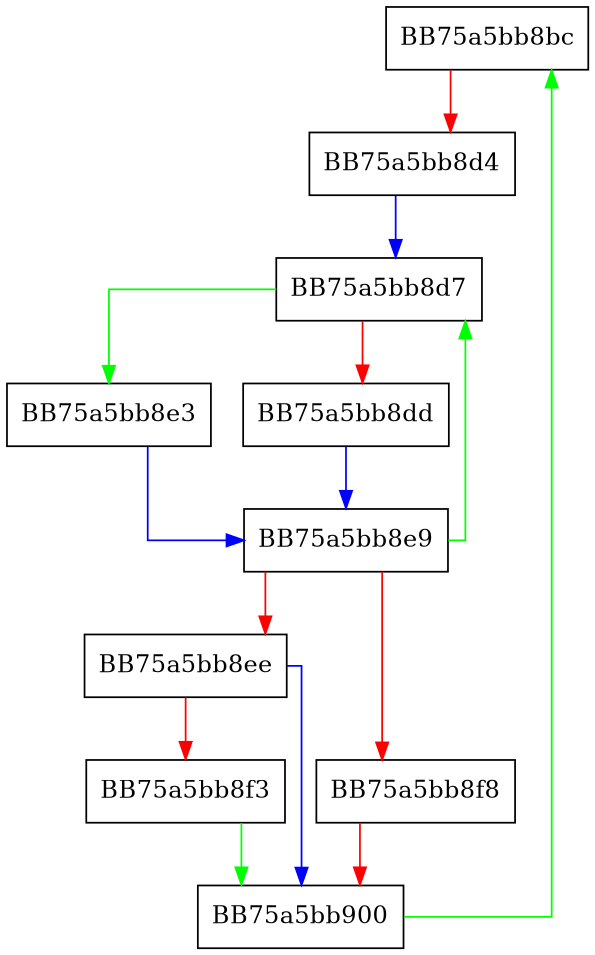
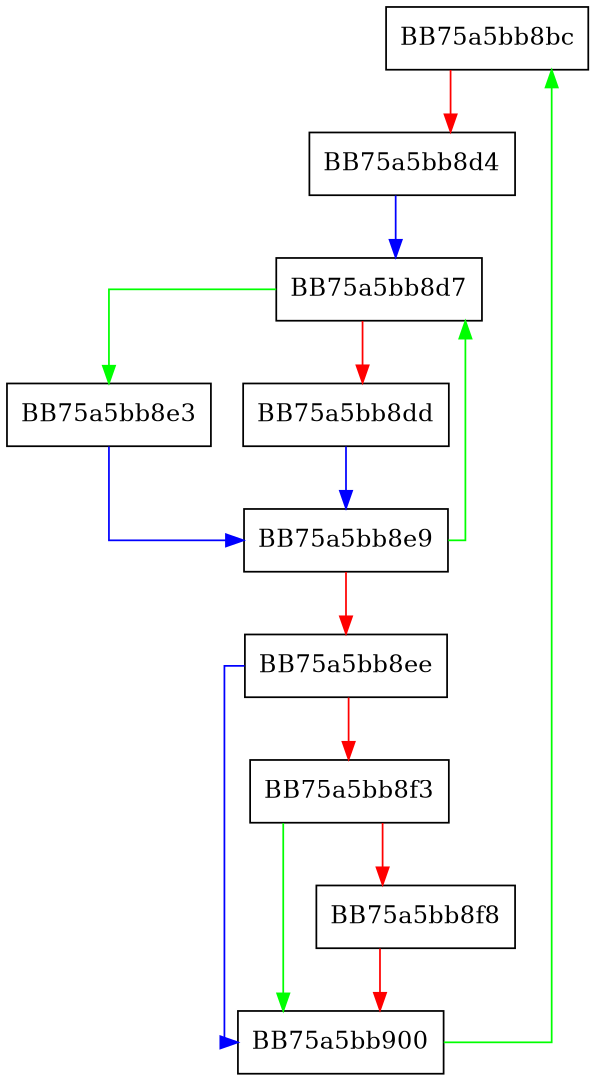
edge "BB75a5bb8e9" -> "BB75a5bb8f8": now "BB75a5bb8f3" -> "BB75a5bb8f8"
